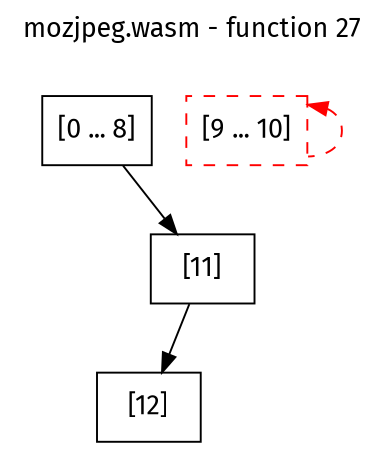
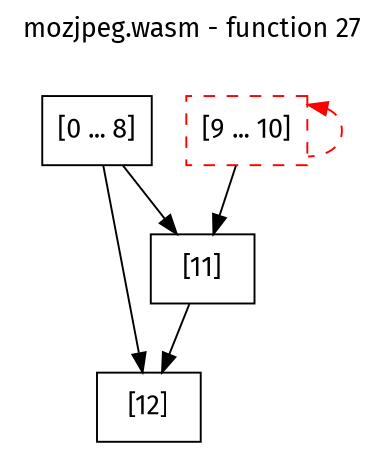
edge "[9 ... 10]" -> "[11]": added
edge "[0 ... 8]" -> "[12]": added
